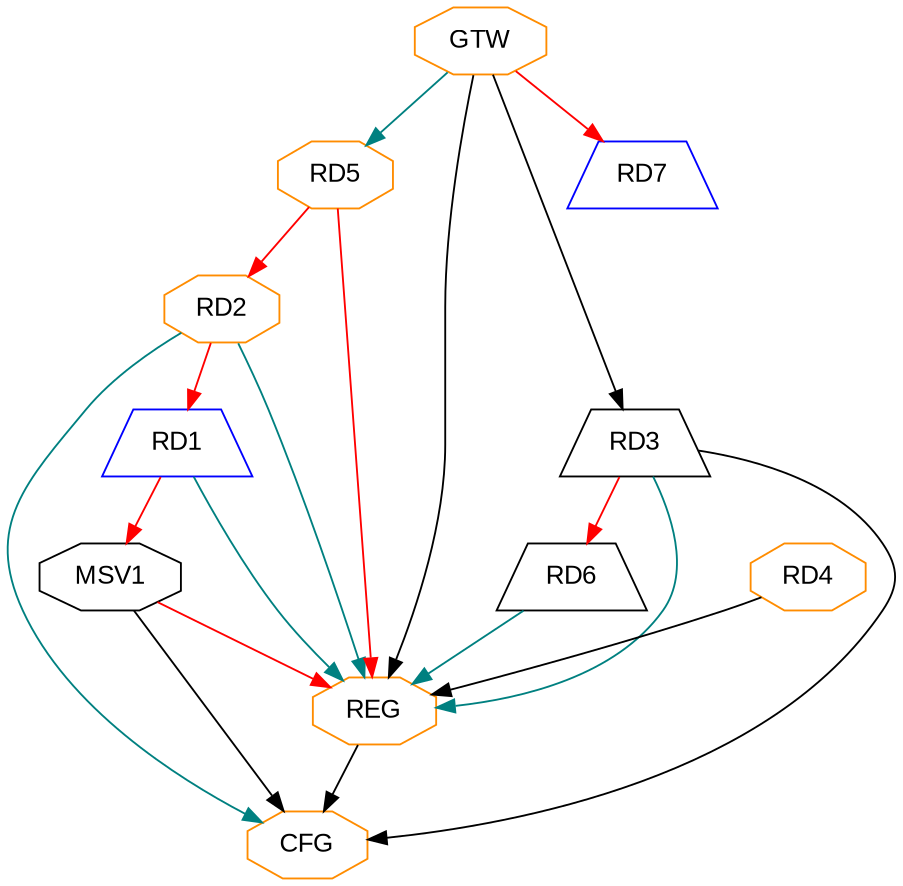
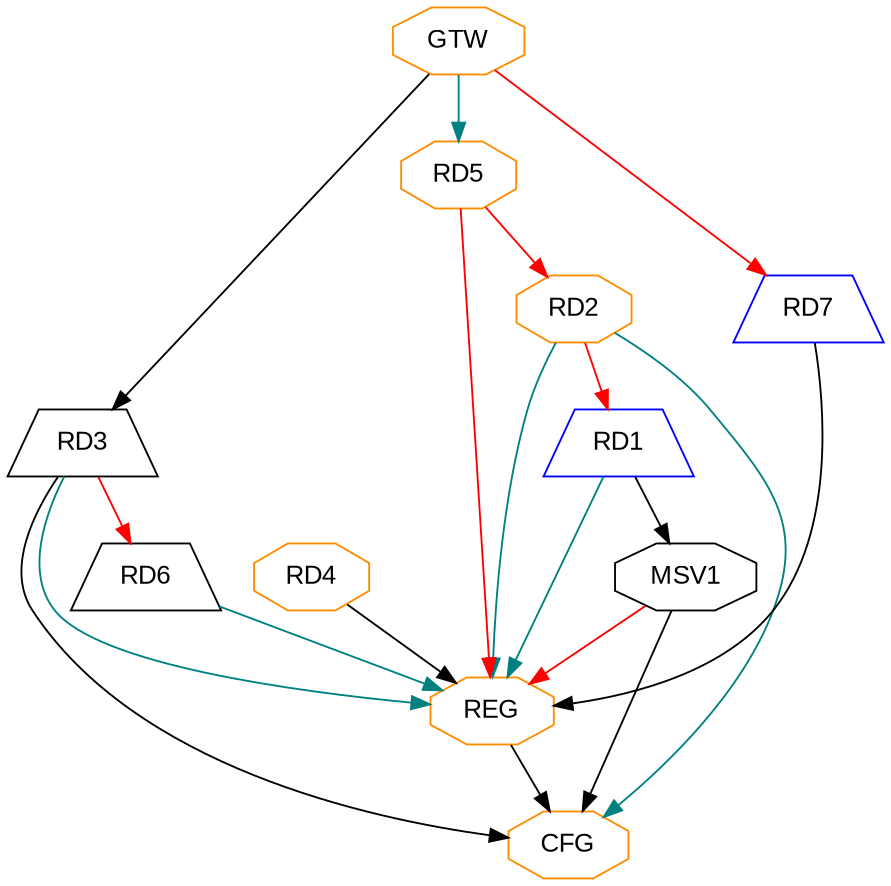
edge "GTW" -> "REG": now "RD7" -> "REG"
edge "RD1" -> "MSV1": color red -> black
